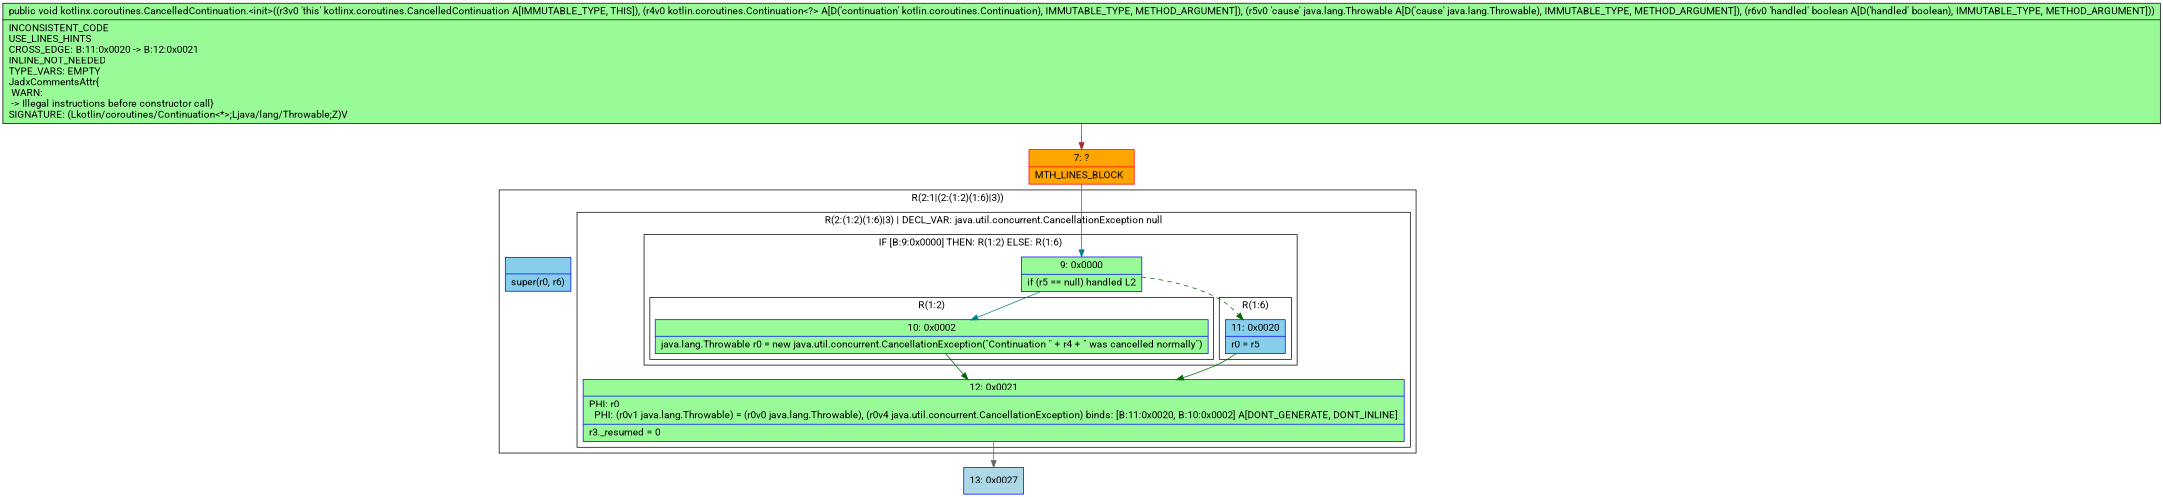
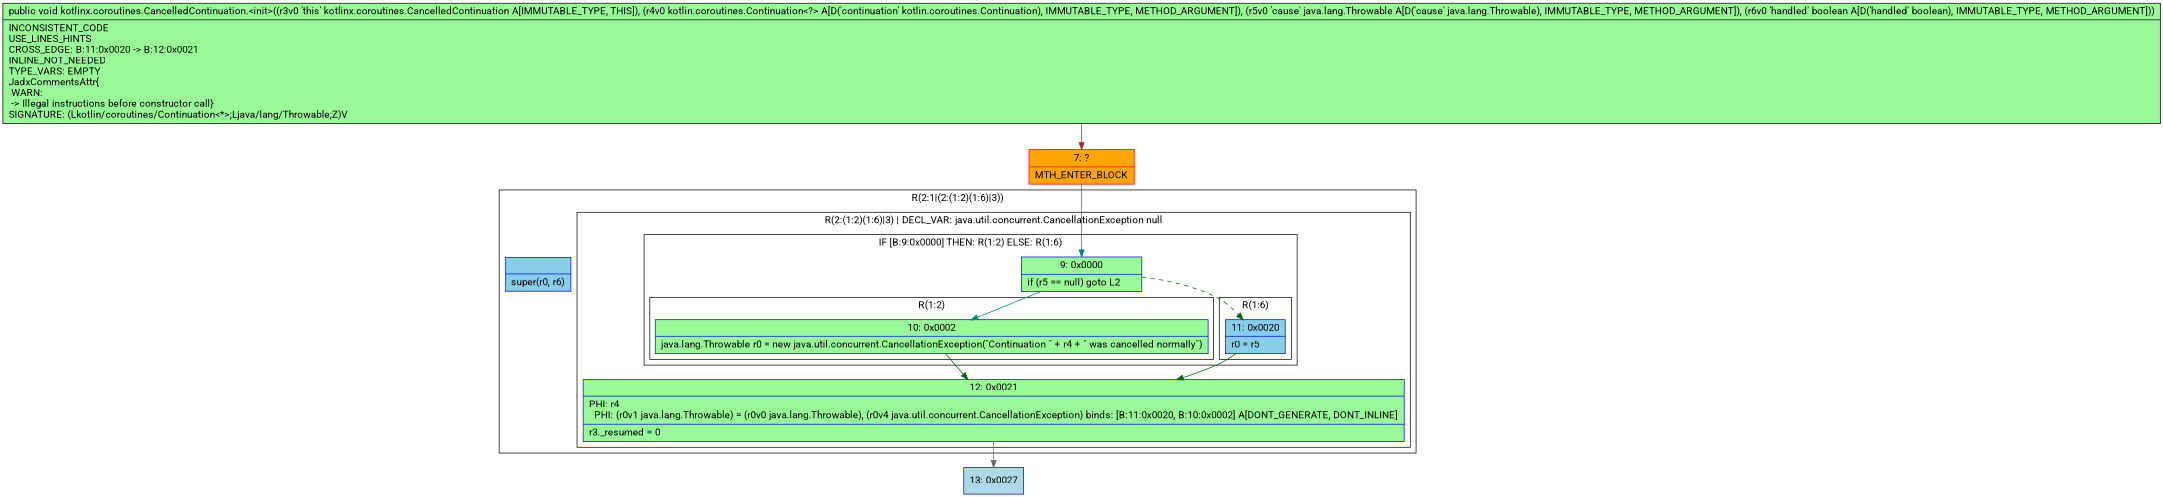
node "7: ?": text "MTH_LINES_BLOCK" -> "MTH_ENTER_BLOCK"
node "9: 0x0000": text "if (r5 == null) handled L2" -> "if (r5 == null) goto L2"
node "12: 0x0021": text "PHI: r0" -> "PHI: r4"
